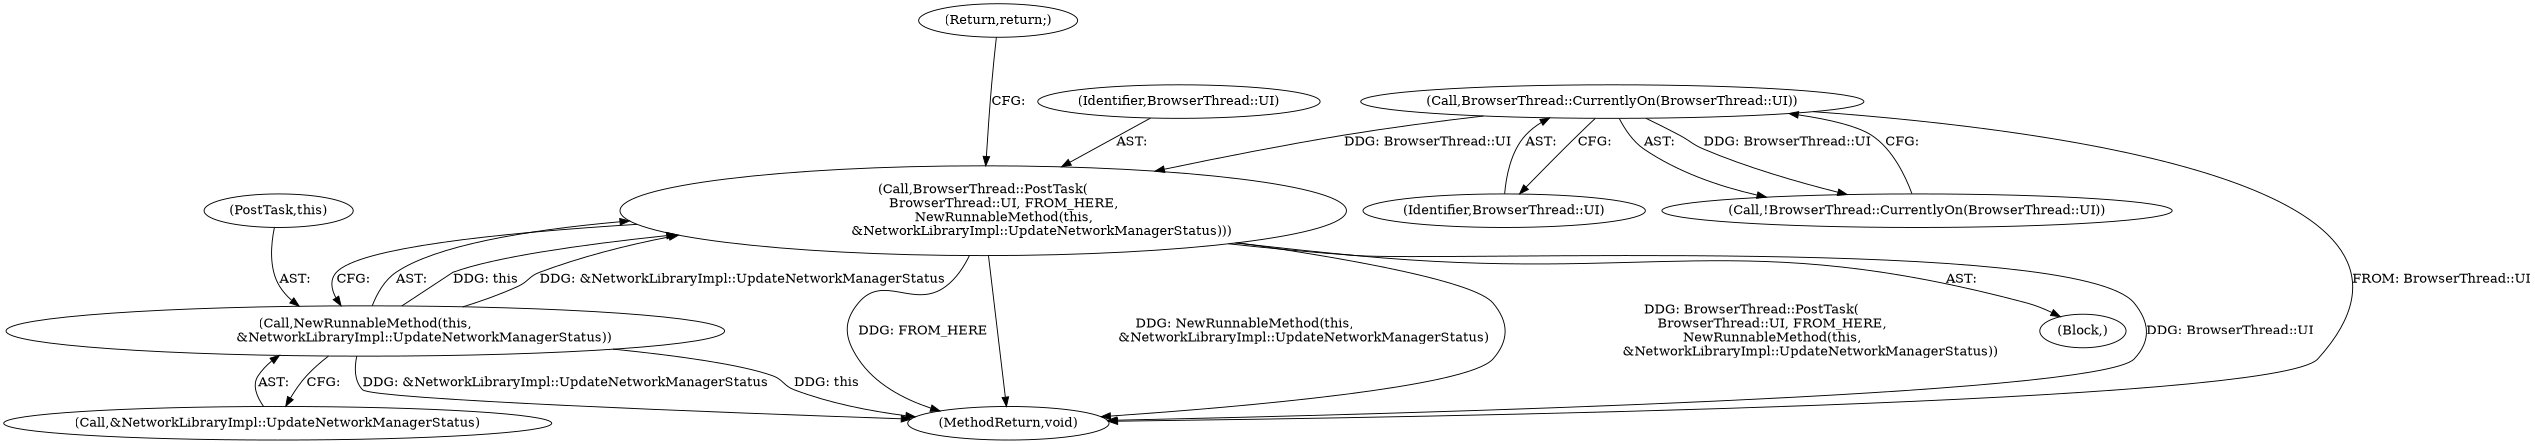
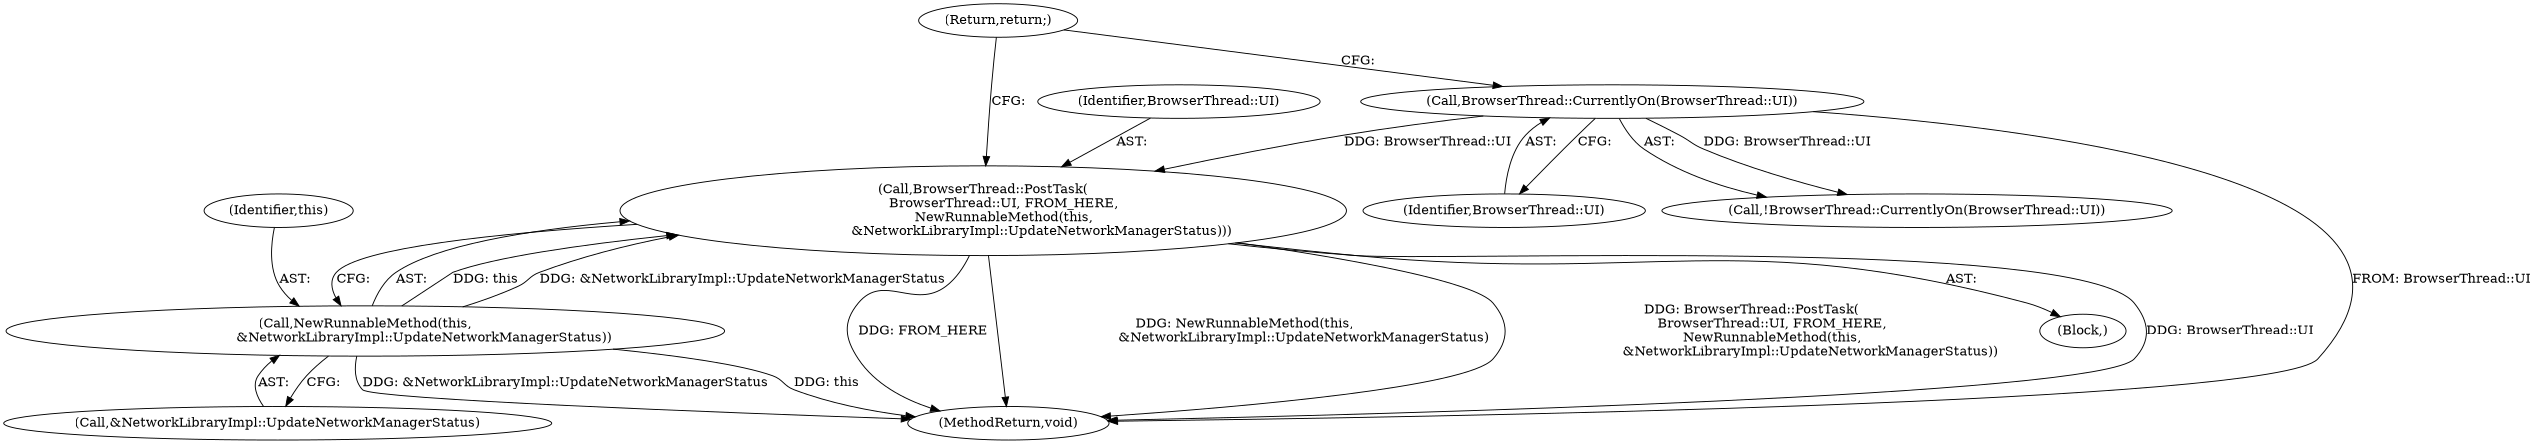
edge "(Call,!BrowserThread::CurrentlyOn(BrowserThread::UI))" -> "(Call,BrowserThread::CurrentlyOn(BrowserThread::UI))": now "(Return,return;)" -> "(Call,BrowserThread::CurrentlyOn(BrowserThread::UI))"
node "(PostTask,this)": label "(PostTask,this)" -> "(Identifier,this)"
